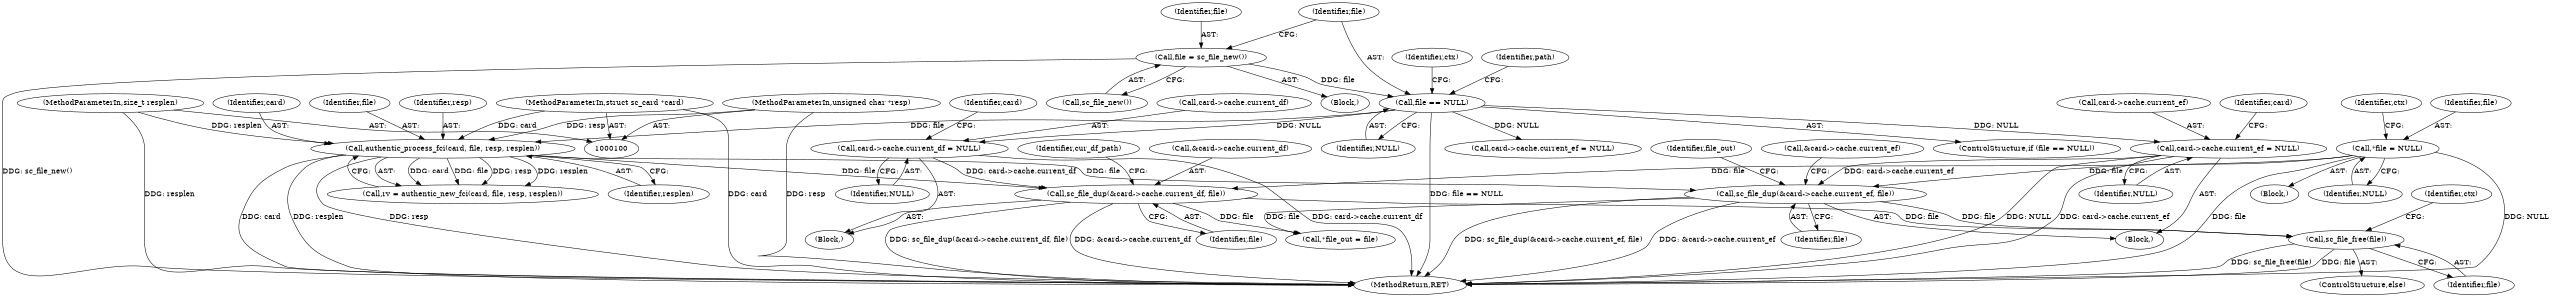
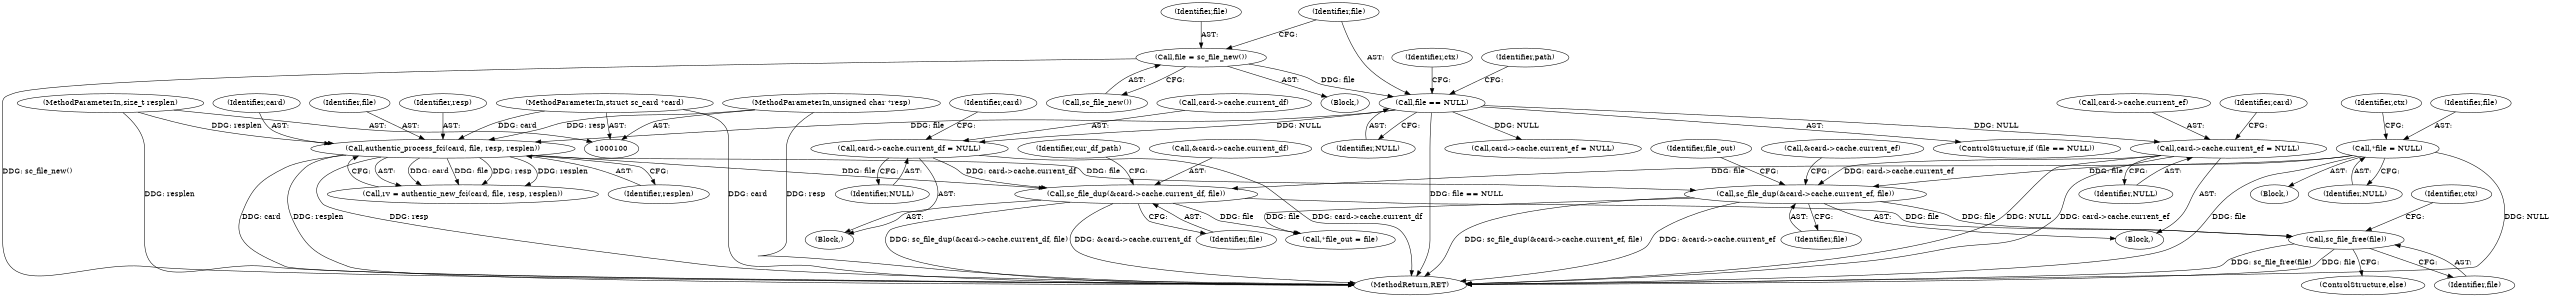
edge "(Call,sc_file_free(file))" -> "(ControlStructure,else)": label "AST: " -> "CFG: "
